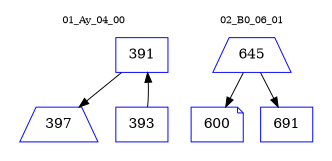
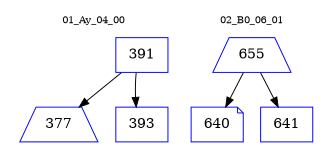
node "645": label "645" -> "655"
edge "393" -> "391": reversed
node "397": label "397" -> "377"
node "600": label "600" -> "640"
node "691": label "691" -> "641"
